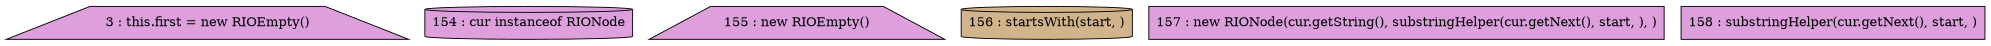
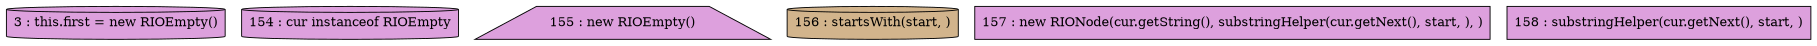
node "3 : this.first = new RIOEmpty()": shape trapezium -> cylinder
node "154 : cur instanceof RIONode": label "154 : cur instanceof RIONode" -> "154 : cur instanceof RIOEmpty"
